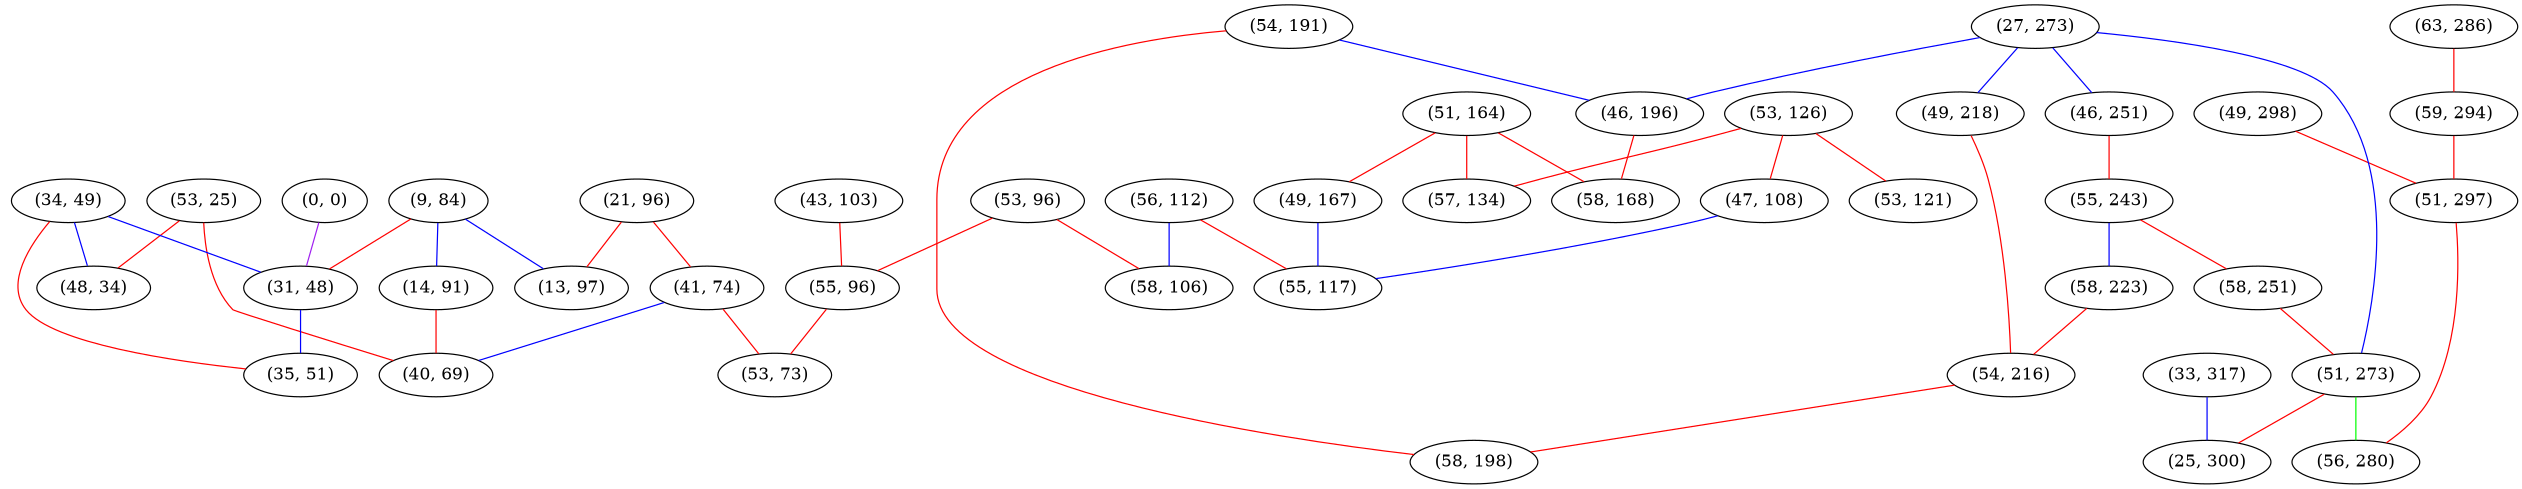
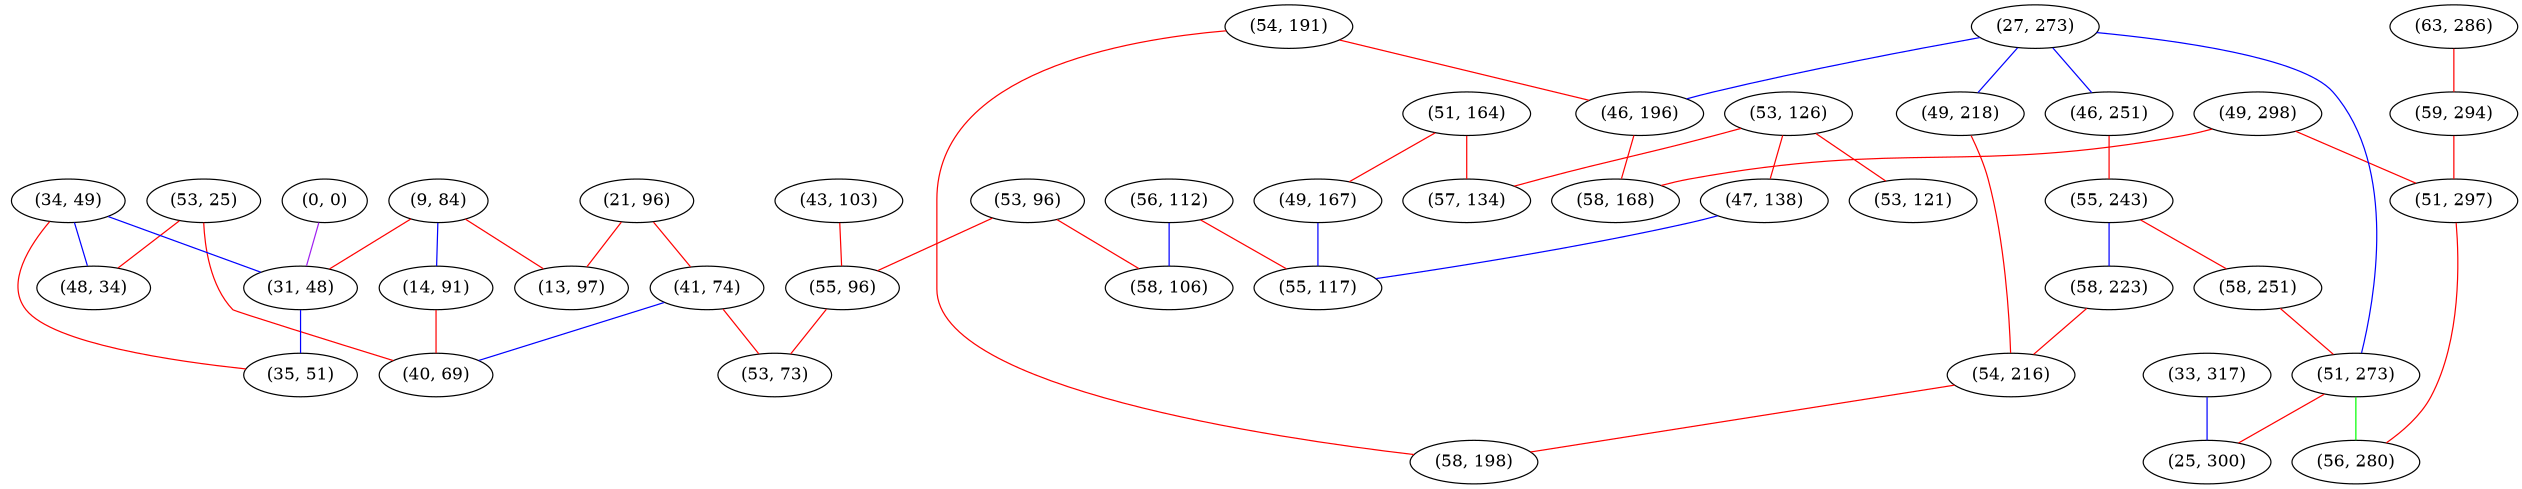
edge "(54, 191)" -- "(46, 196)": color blue -> red
edge "(51, 164)" -- "(58, 168)": now "(49, 298)" -- "(58, 168)"
node "(47, 108)": label "(47, 108)" -> "(47, 138)"
edge "(9, 84)" -- "(13, 97)": color blue -> red
